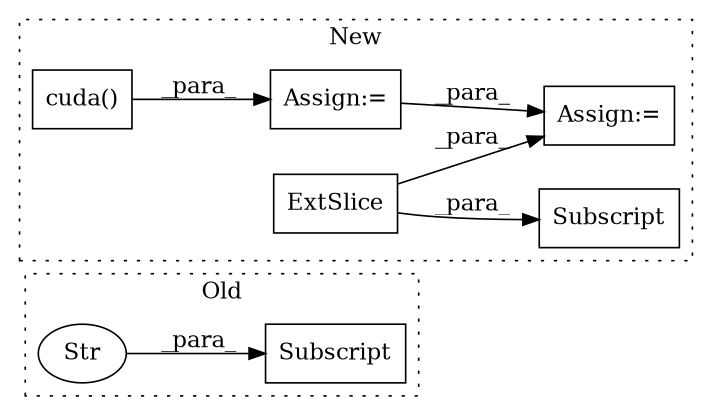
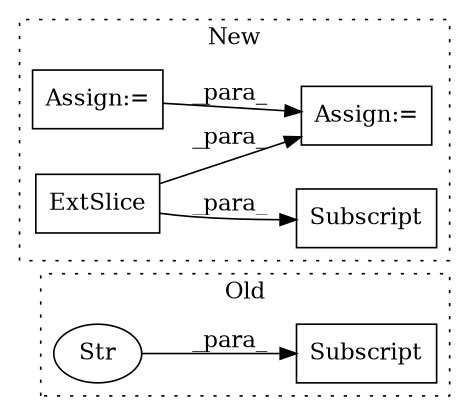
node "cuda()": removed
